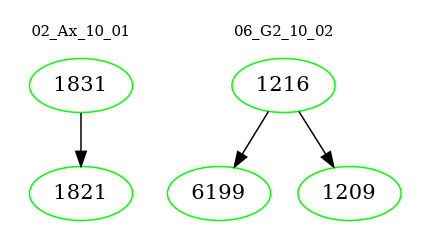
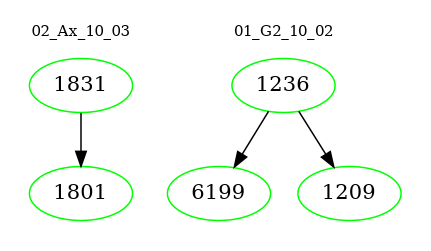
cluster "02_Ax_10_01": label "02_Ax_10_01" -> "02_Ax_10_03"
cluster "06_G2_10_02": label "06_G2_10_02" -> "01_G2_10_02"
node "1216": label "1216" -> "1236"
node "1821": label "1821" -> "1801"
